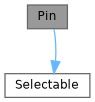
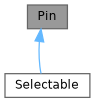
edge "Pin" -> "Selectable": reversed
